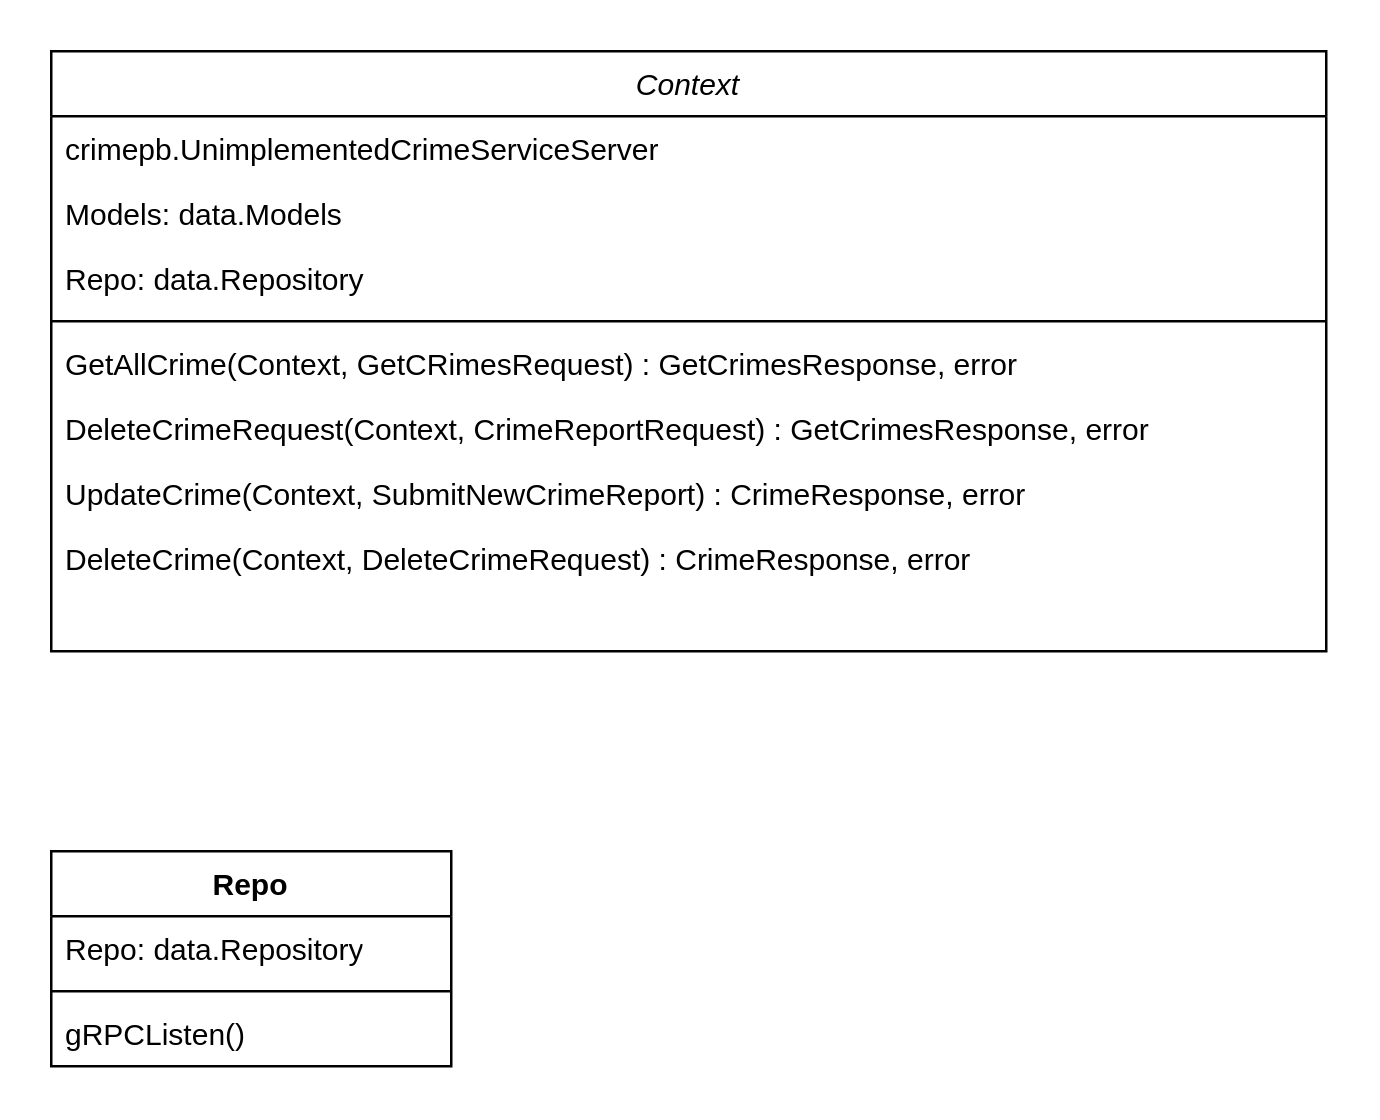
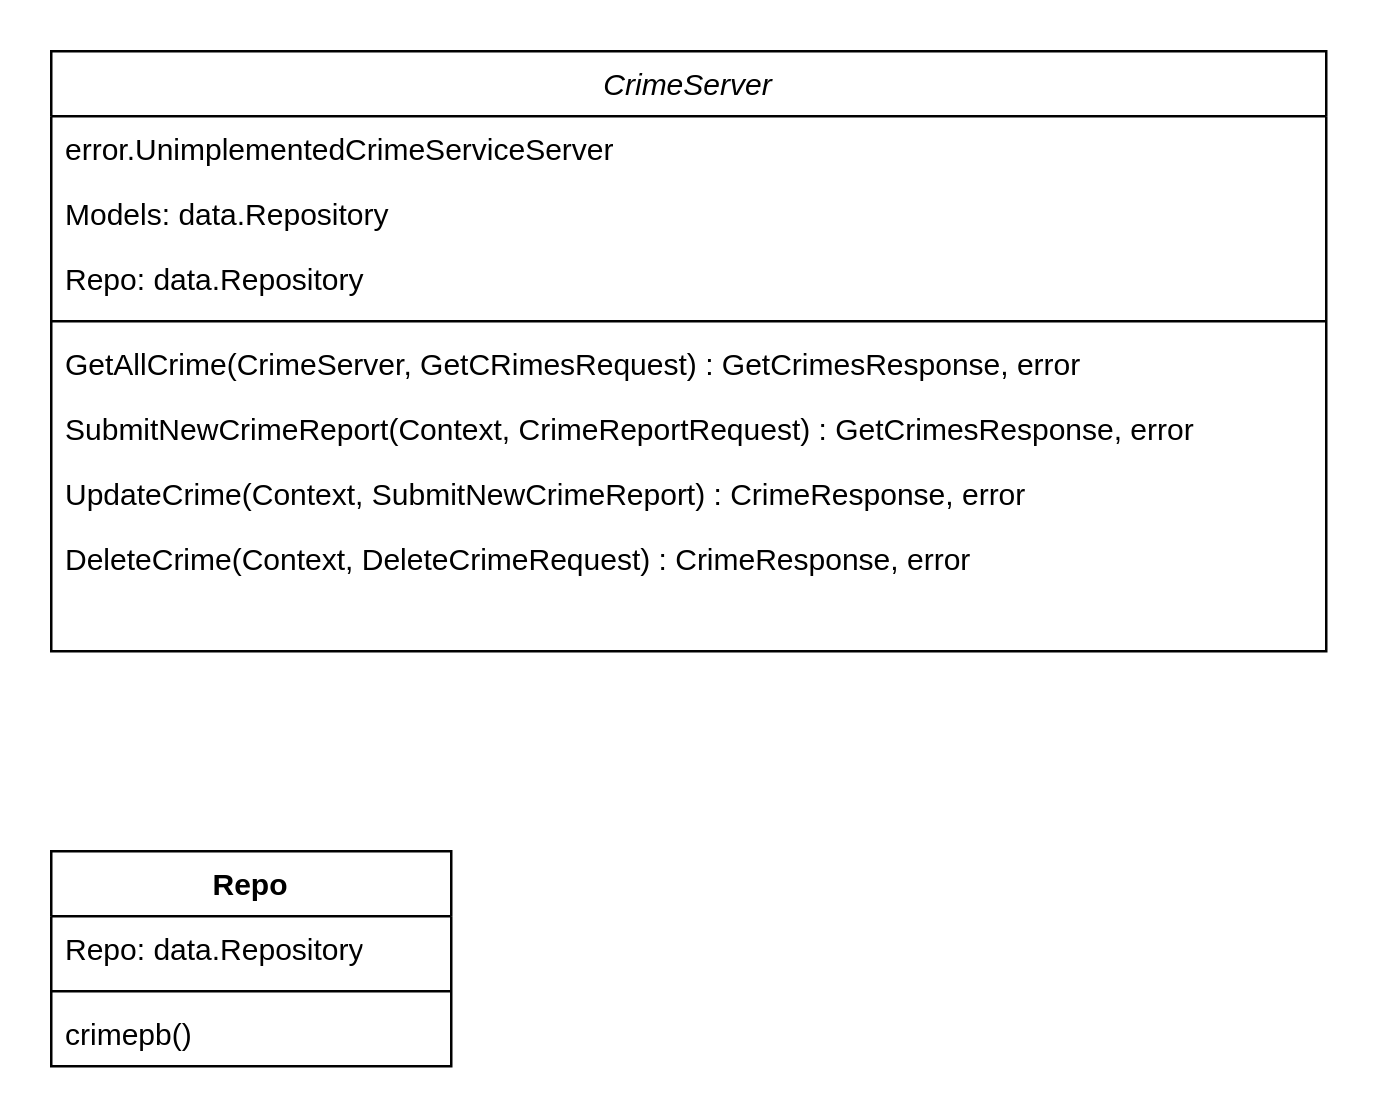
node "Context": label "Context" -> "CrimeServer"
node "crimepb.UnimplementedCrimeServiceServer": label "crimepb.UnimplementedCrimeServiceServer" -> "error.UnimplementedCrimeServiceServer"
node "Models: data.Models": label "Models: data.Models" -> "Models: data.Repository"
node "GetAllCrime(Context, GetCRimesRequest) : GetCrimesResponse, error": label "GetAllCrime(Context, GetCRimesRequest) : GetCrimesResponse, error" -> "GetAllCrime(CrimeServer, GetCRimesRequest) : GetCrimesResponse, error"
node "DeleteCrimeRequest(Context, CrimeReportRequest) : GetCrimesResponse, error": label "DeleteCrimeRequest(Context, CrimeReportRequest) : GetCrimesResponse, error" -> "SubmitNewCrimeReport(Context, CrimeReportRequest) : GetCrimesResponse, error"
node "gRPCListen()": label "gRPCListen()" -> "crimepb()"
